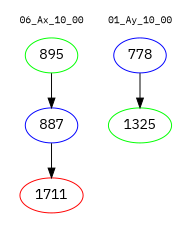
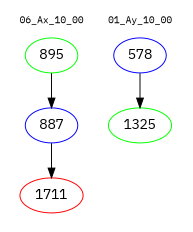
node "778": label "778" -> "578"
